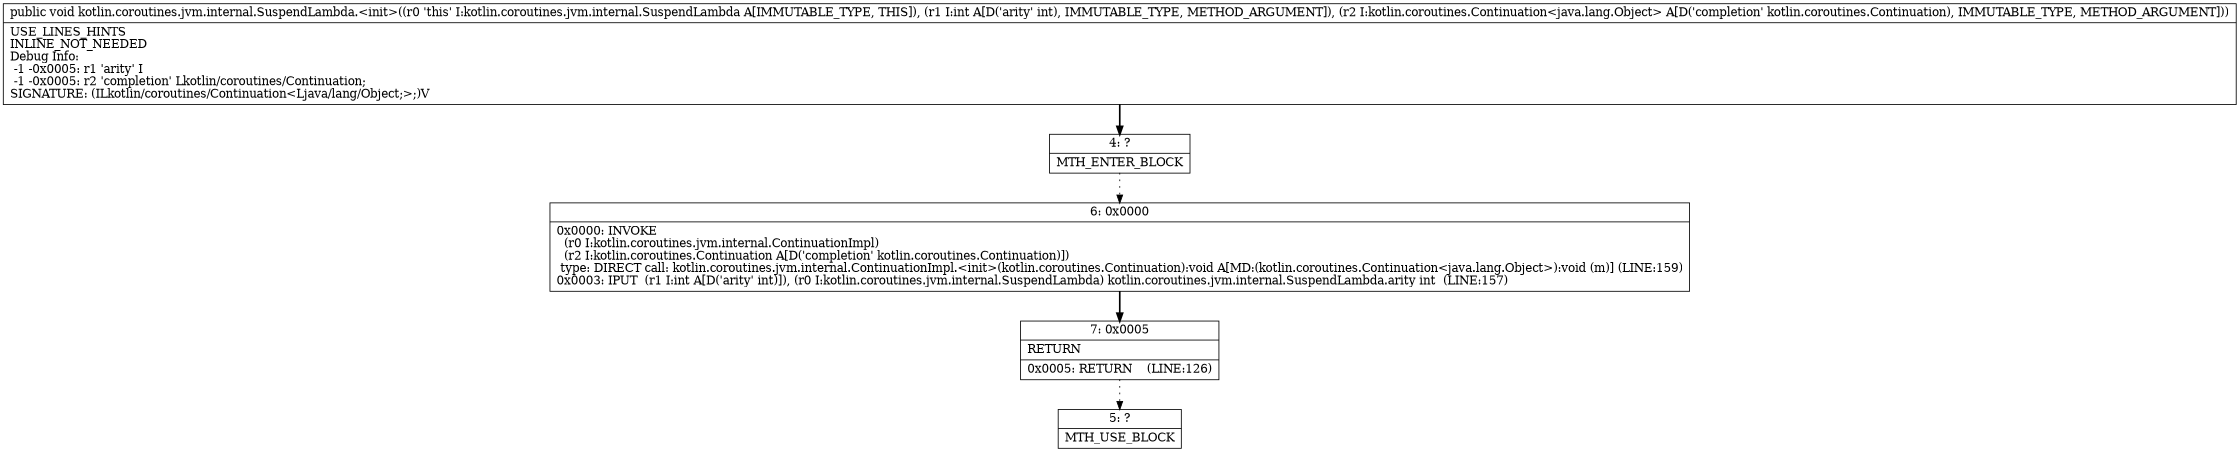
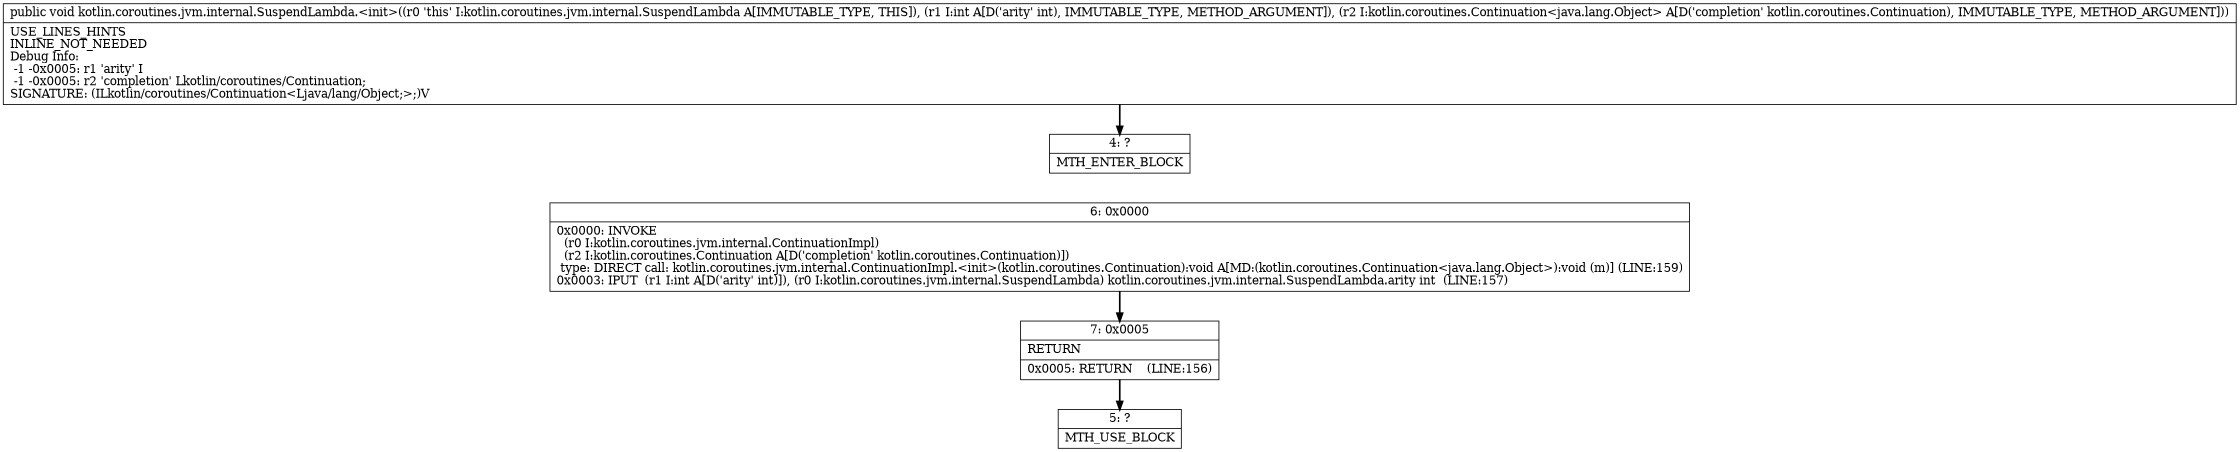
edge "4: ?" -> "6: 0x0000": removed
node "7: 0x0005": text "0x0005: RETURN    (LINE:126)" -> "0x0005: RETURN    (LINE:156)"
edge "7: 0x0005" -> "5: ?": style dotted -> bold
